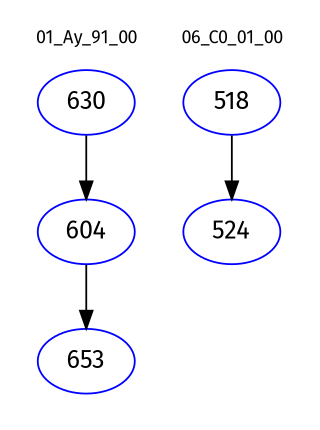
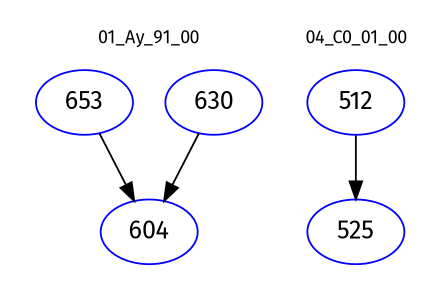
cluster "06_C0_01_00": label "06_C0_01_00" -> "04_C0_01_00"
node "518": label "518" -> "512"
node "524": label "524" -> "525"
edge "604" -> "653": reversed
